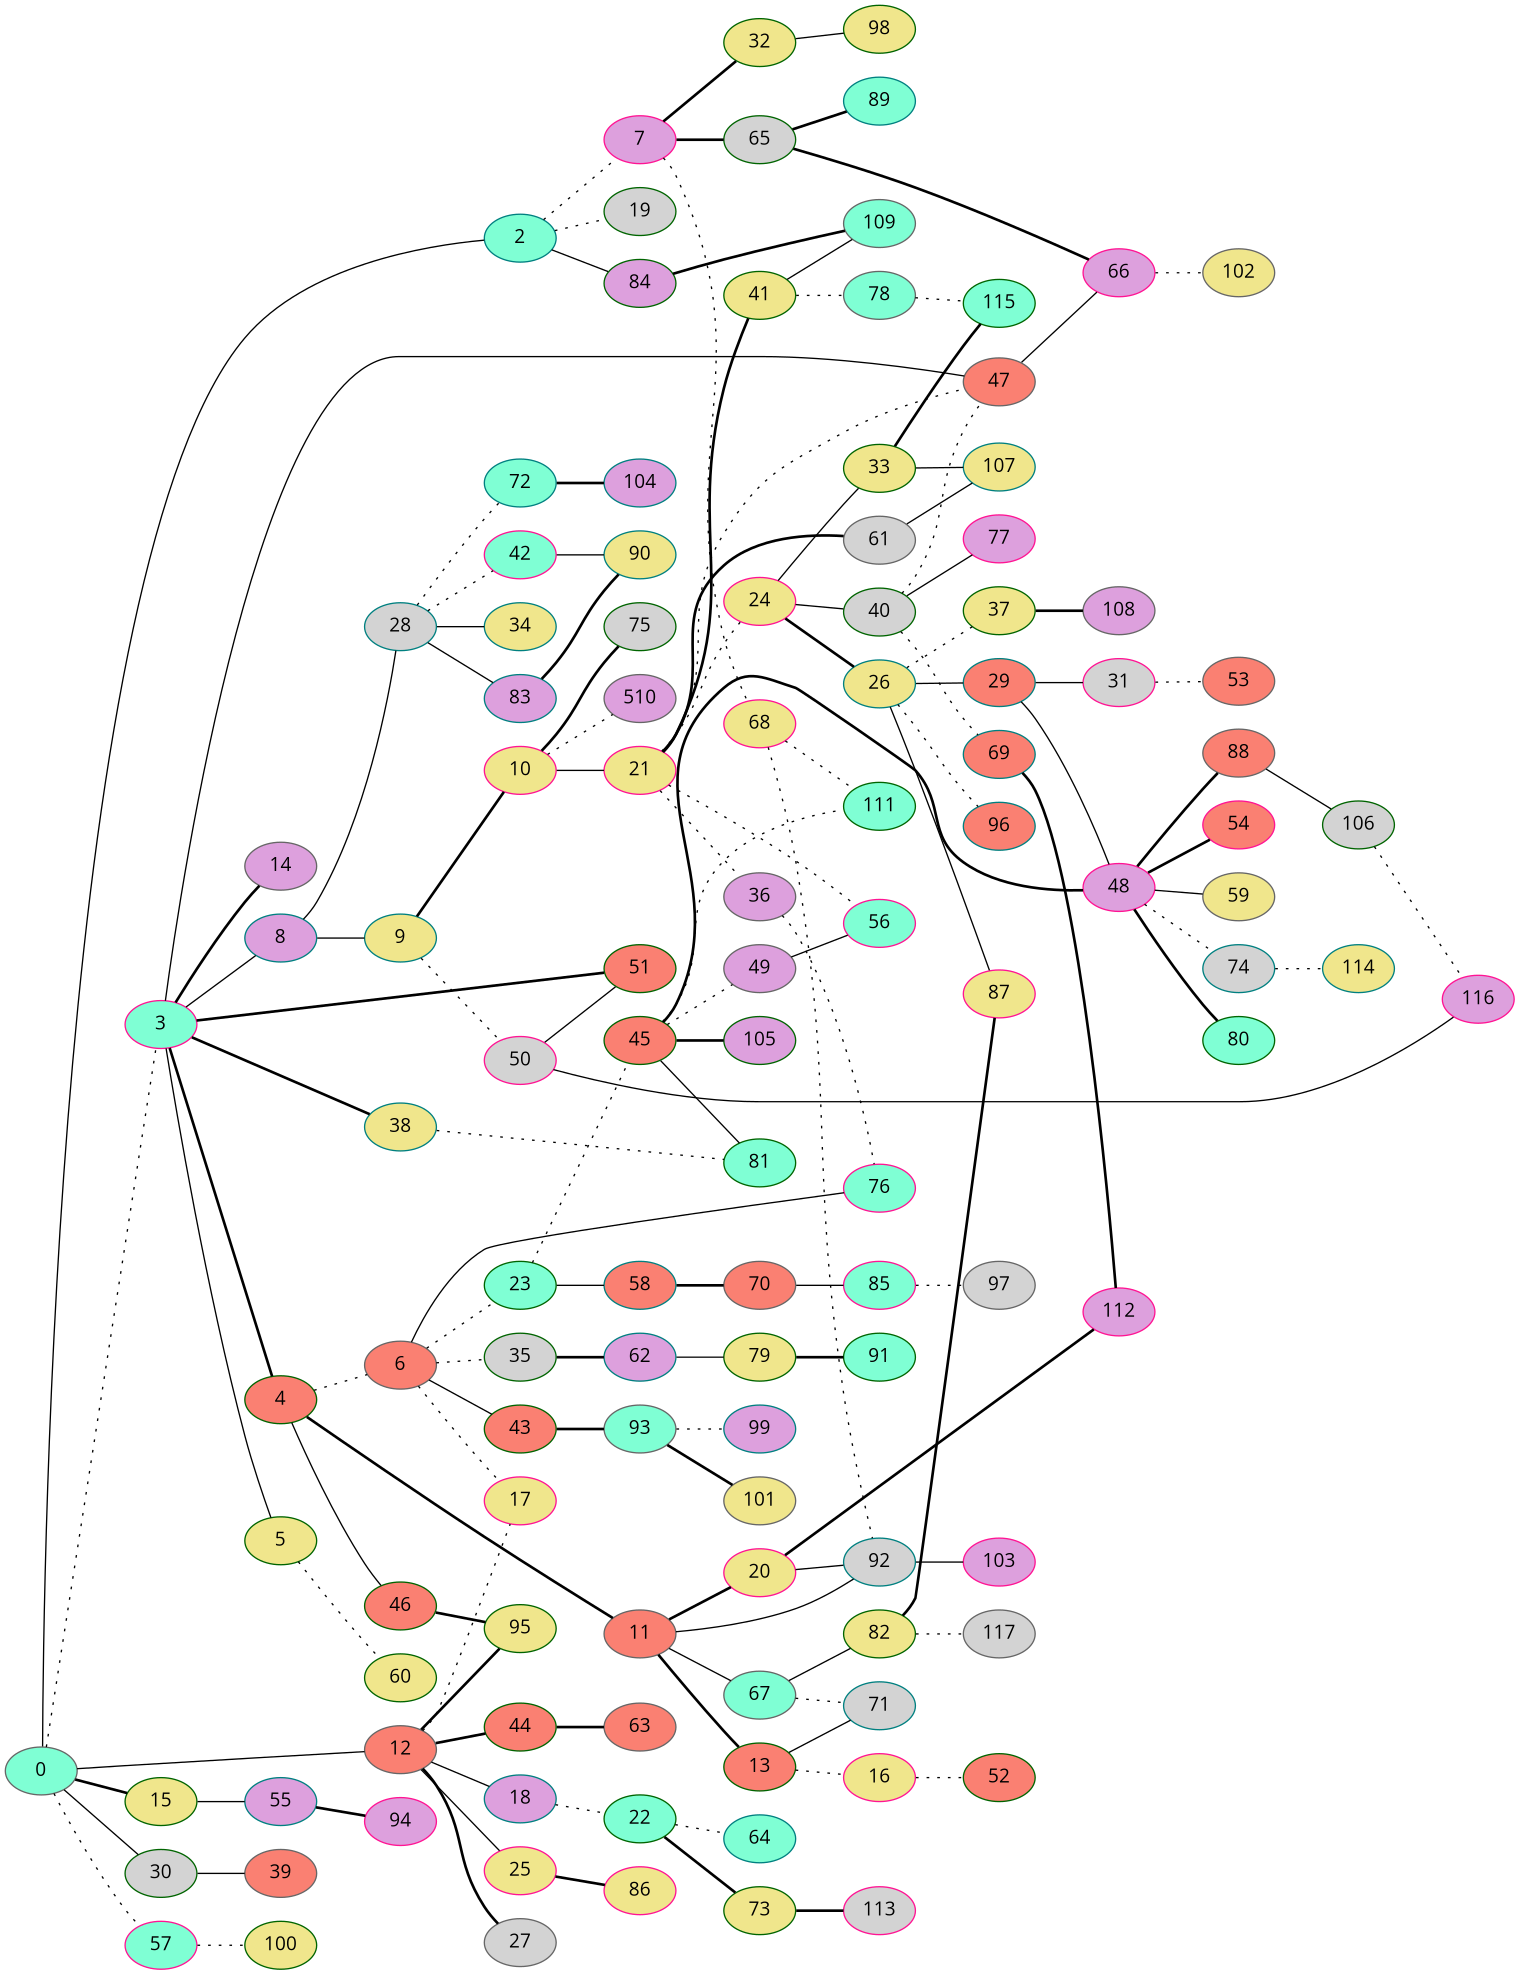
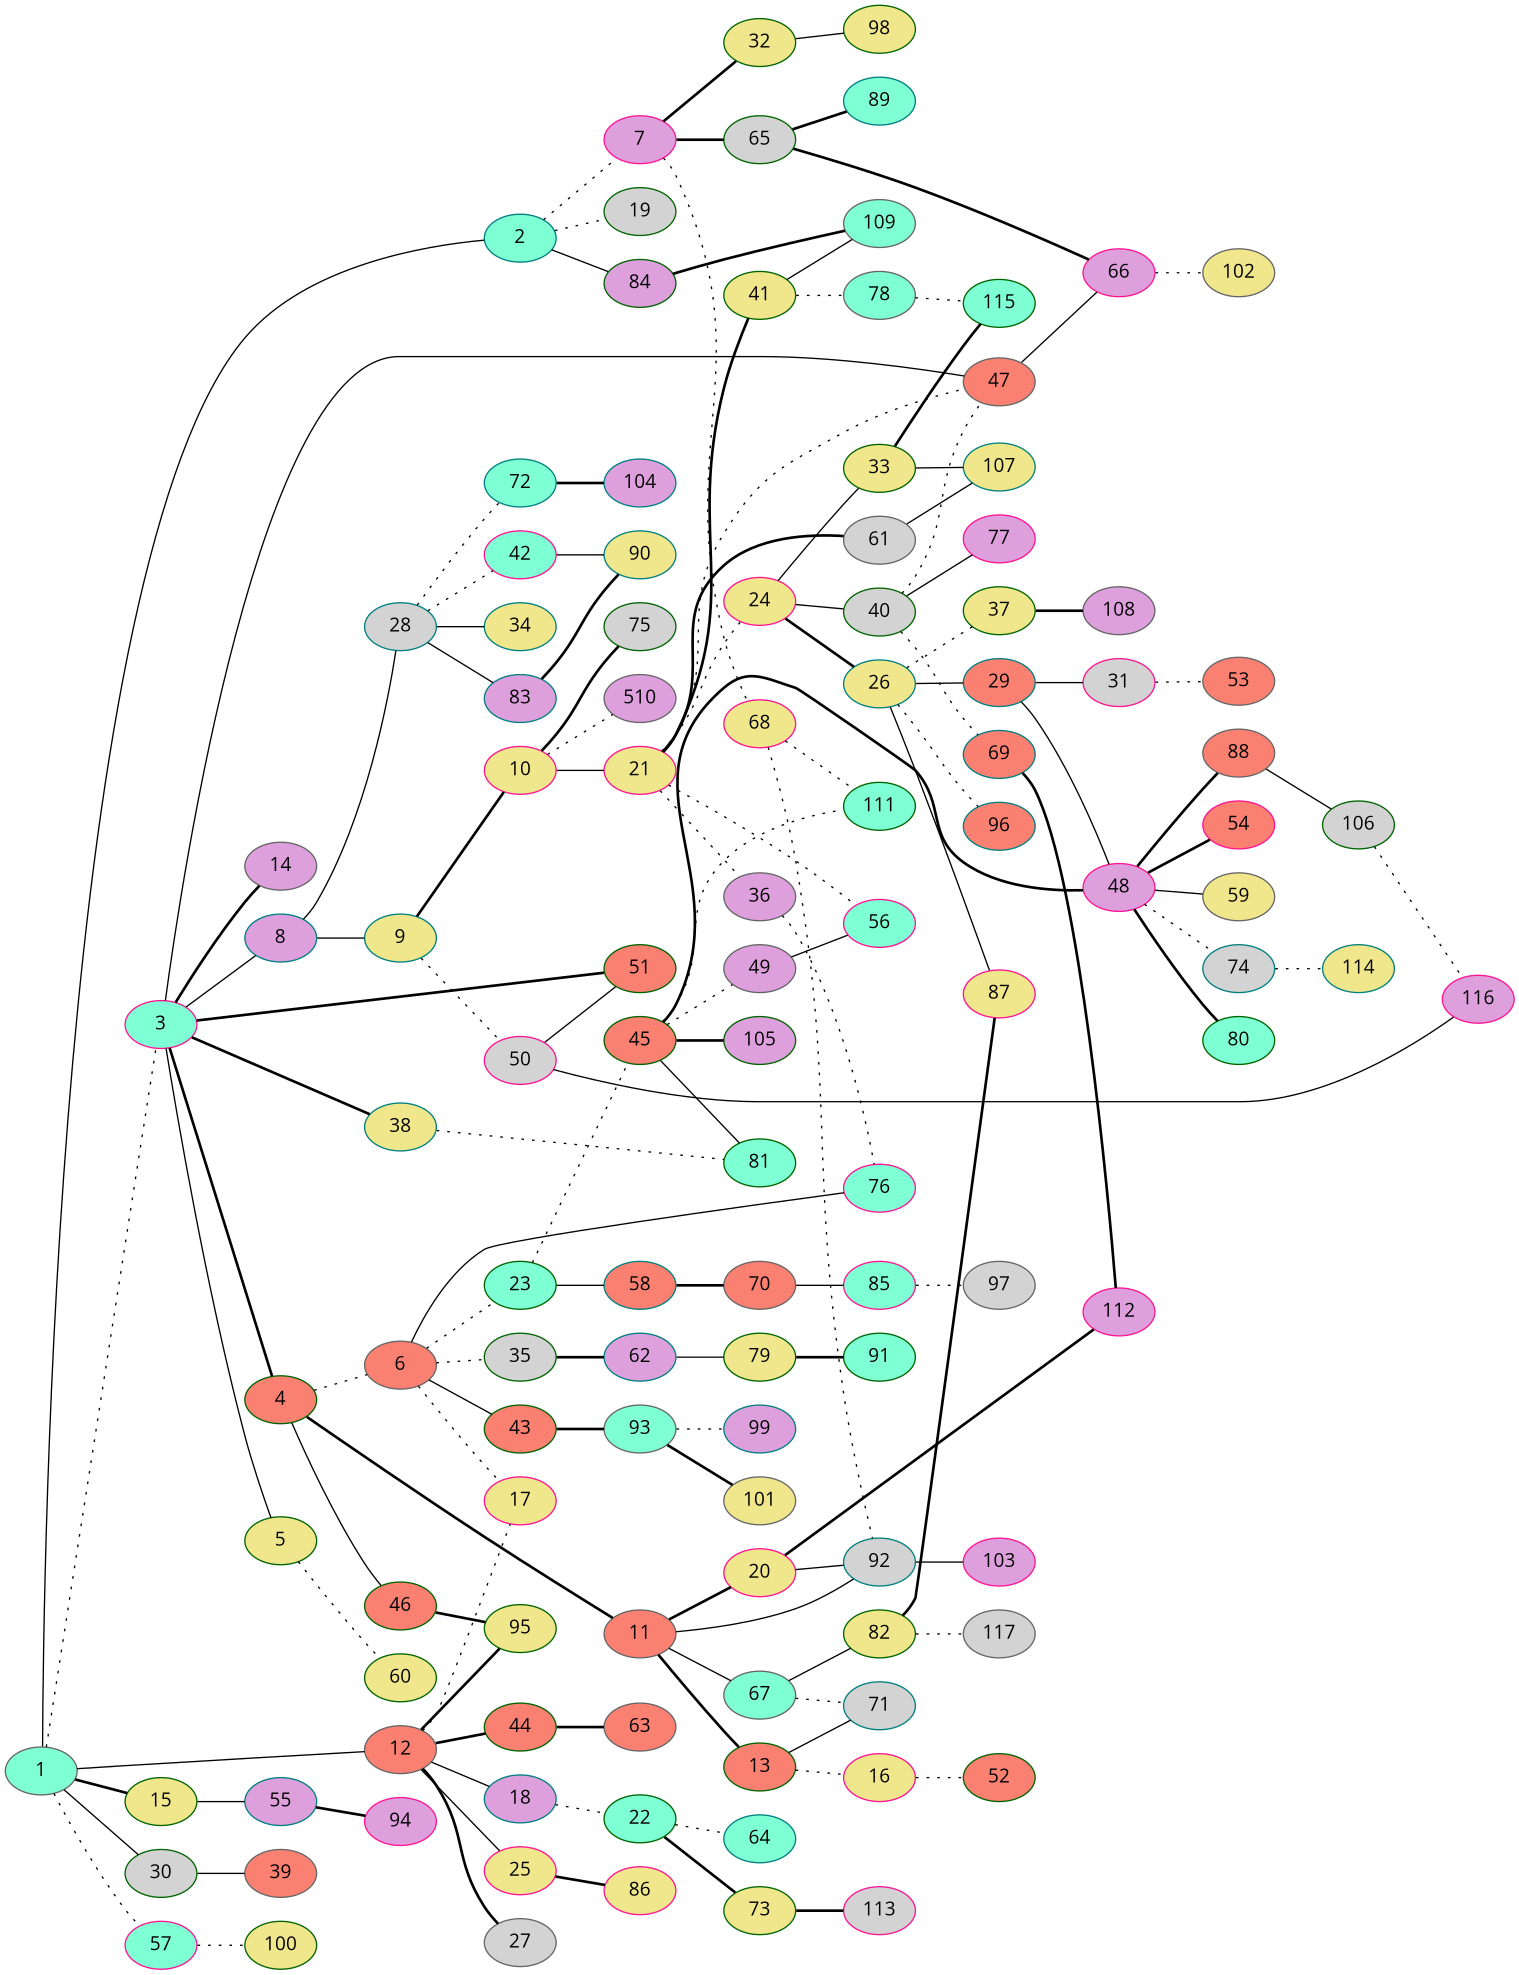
node "0": label "0" -> "1"
